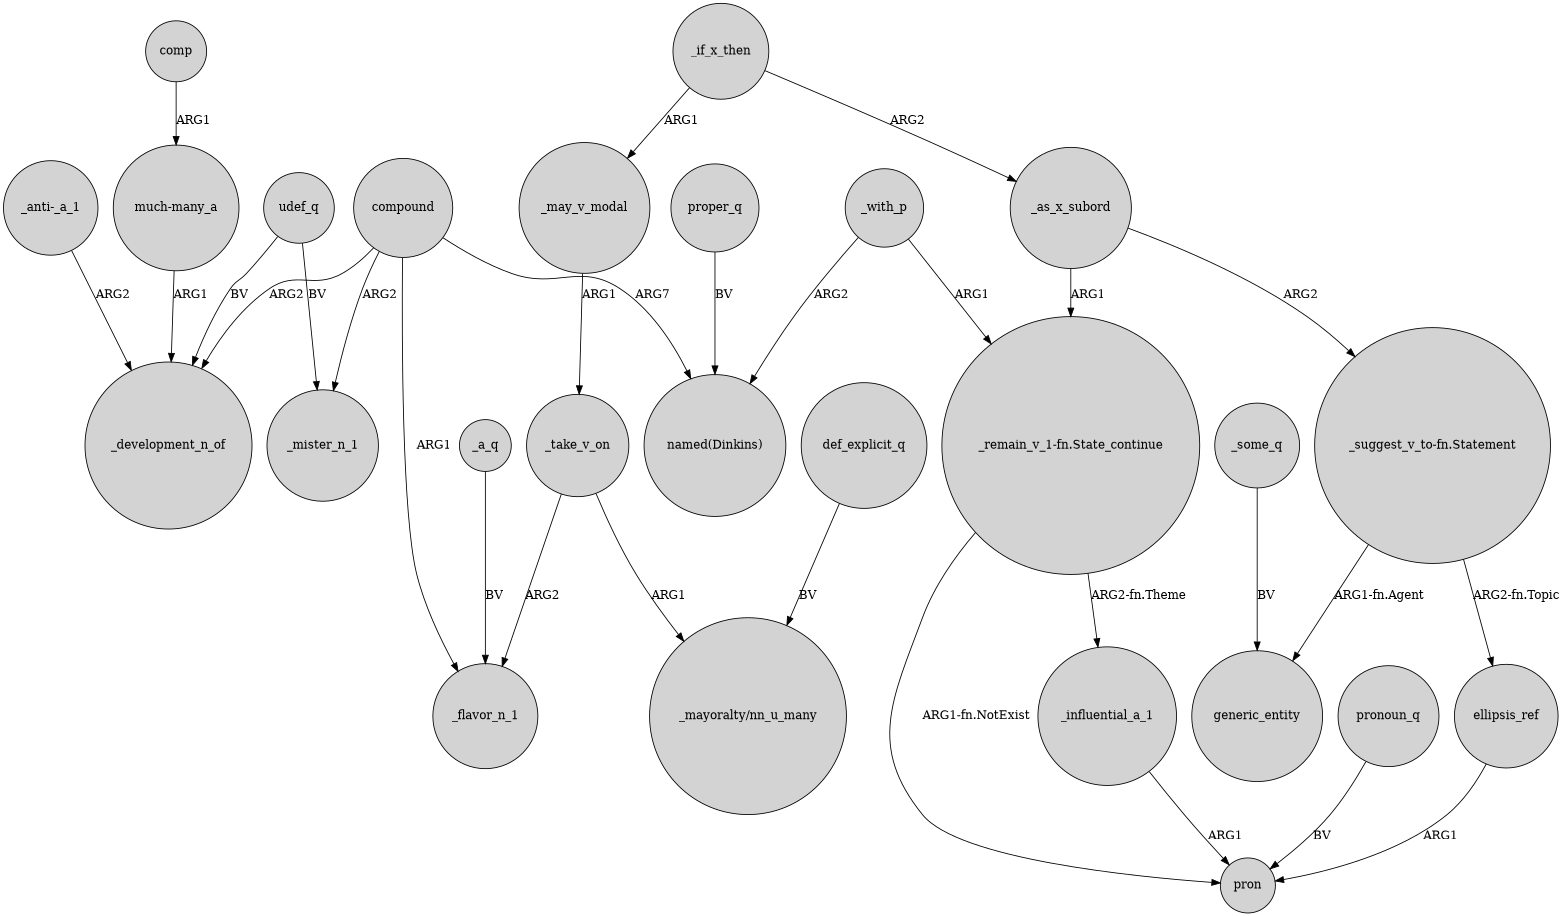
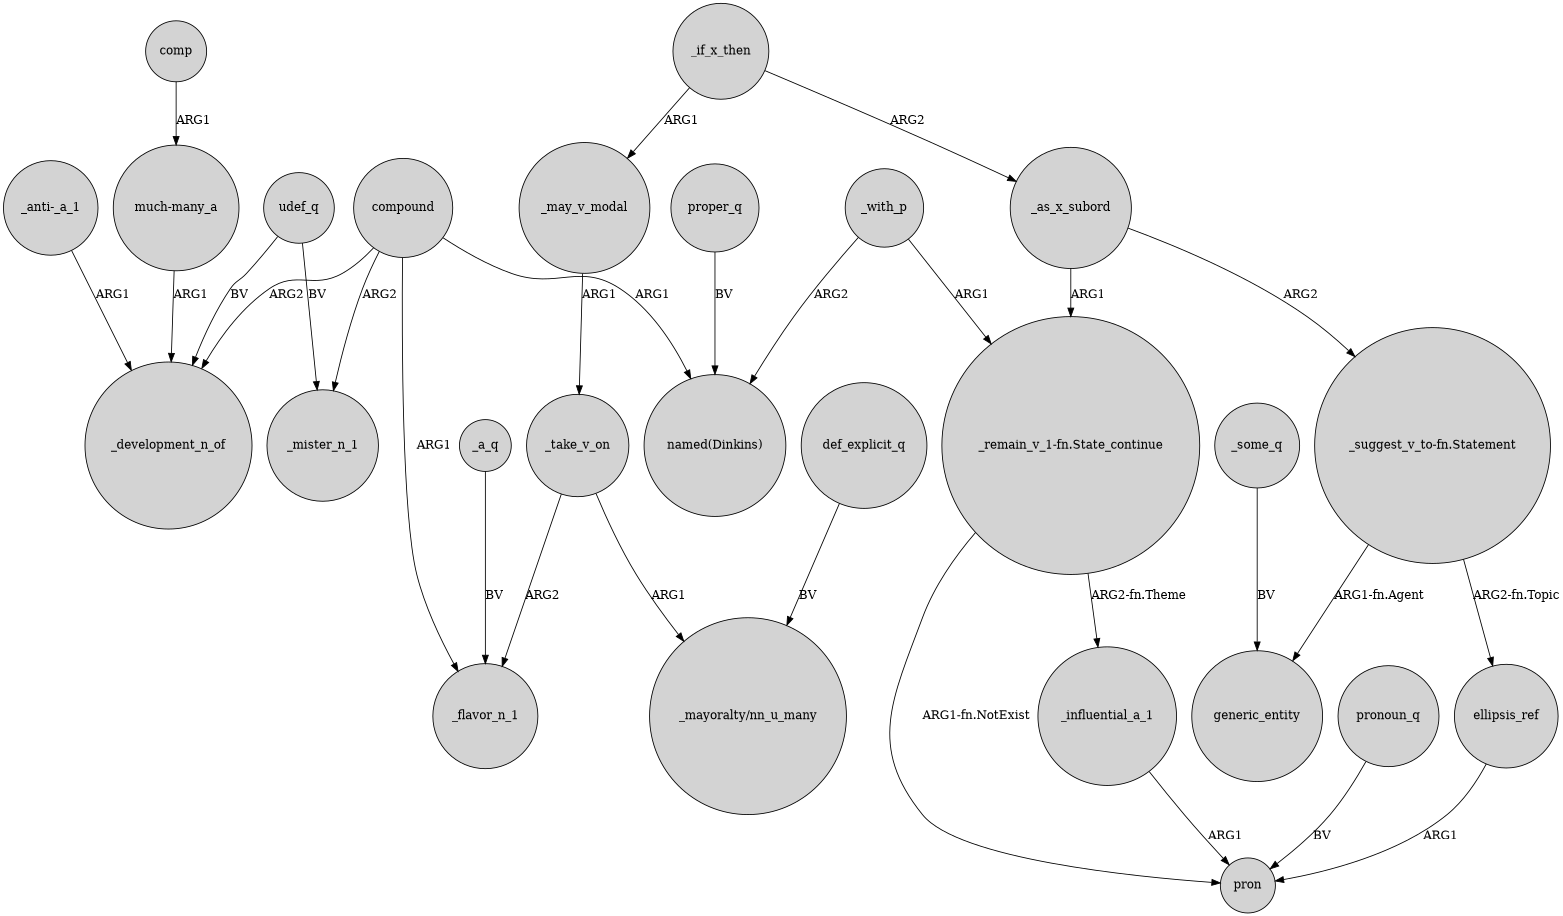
edge "_anti-_a_1" -> "_development_n_of": label "ARG2" -> "ARG1"
edge "compound" -> "named(Dinkins)": label "ARG7" -> "ARG1"
